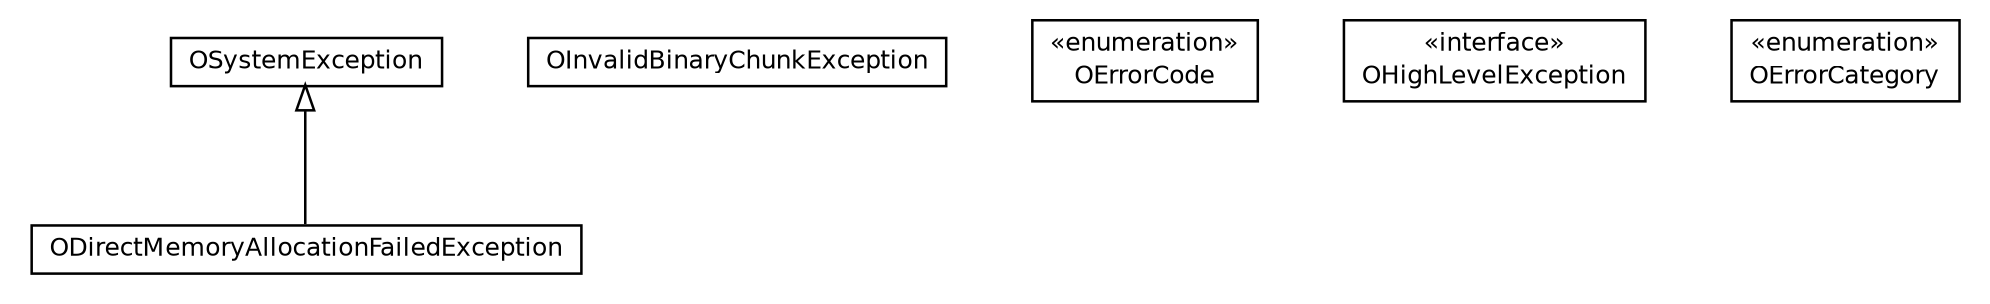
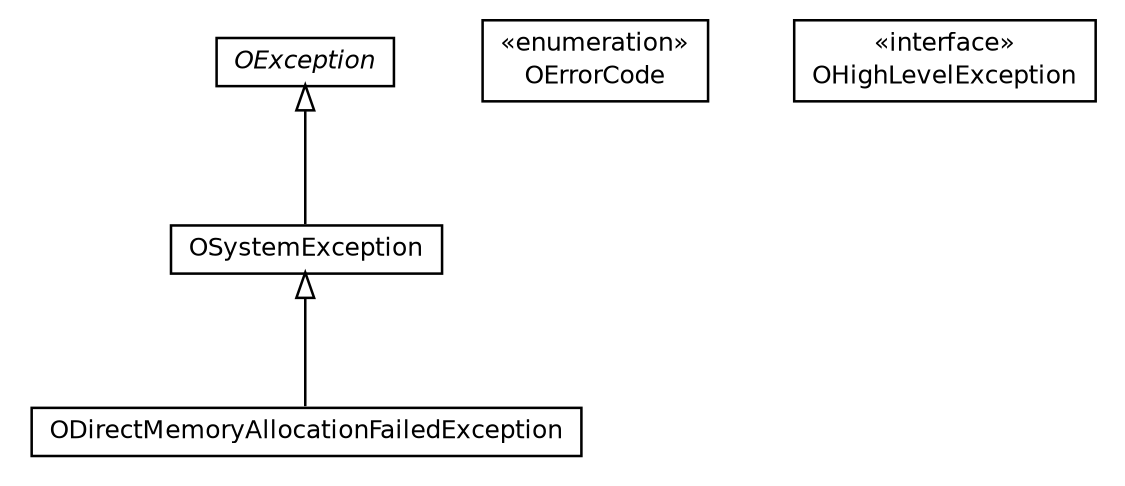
node "OException": added
node "OInvalidBinaryChunkException": removed
node "OErrorCategory": removed
